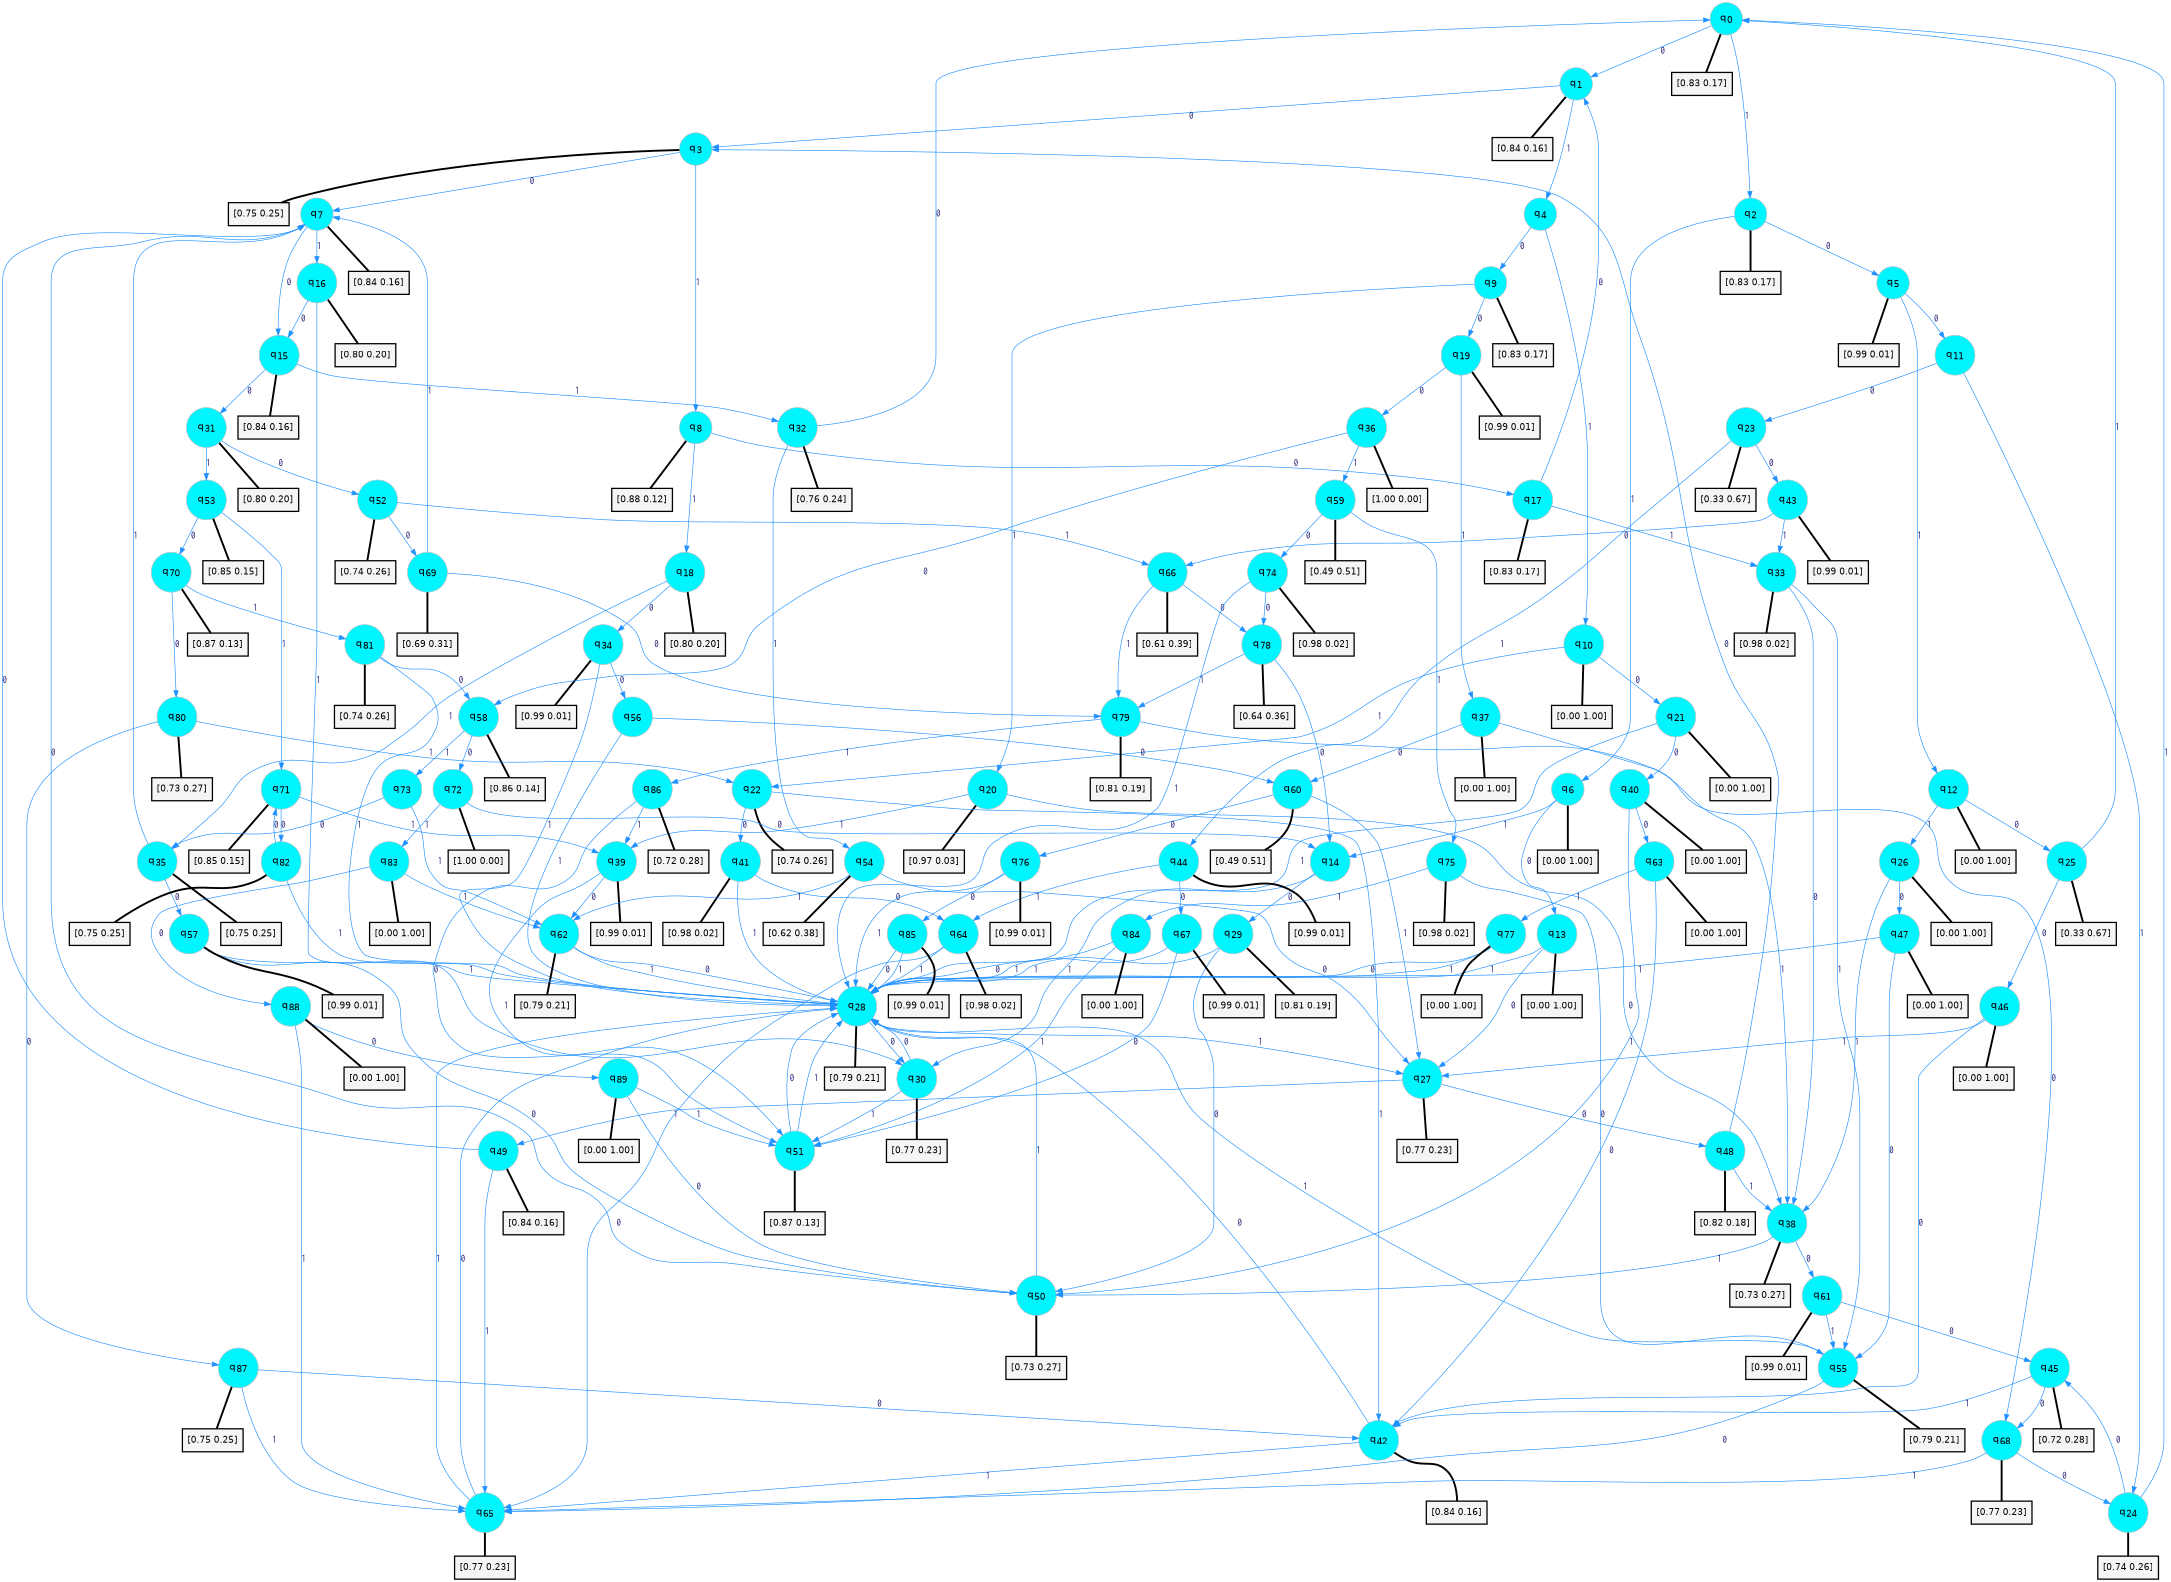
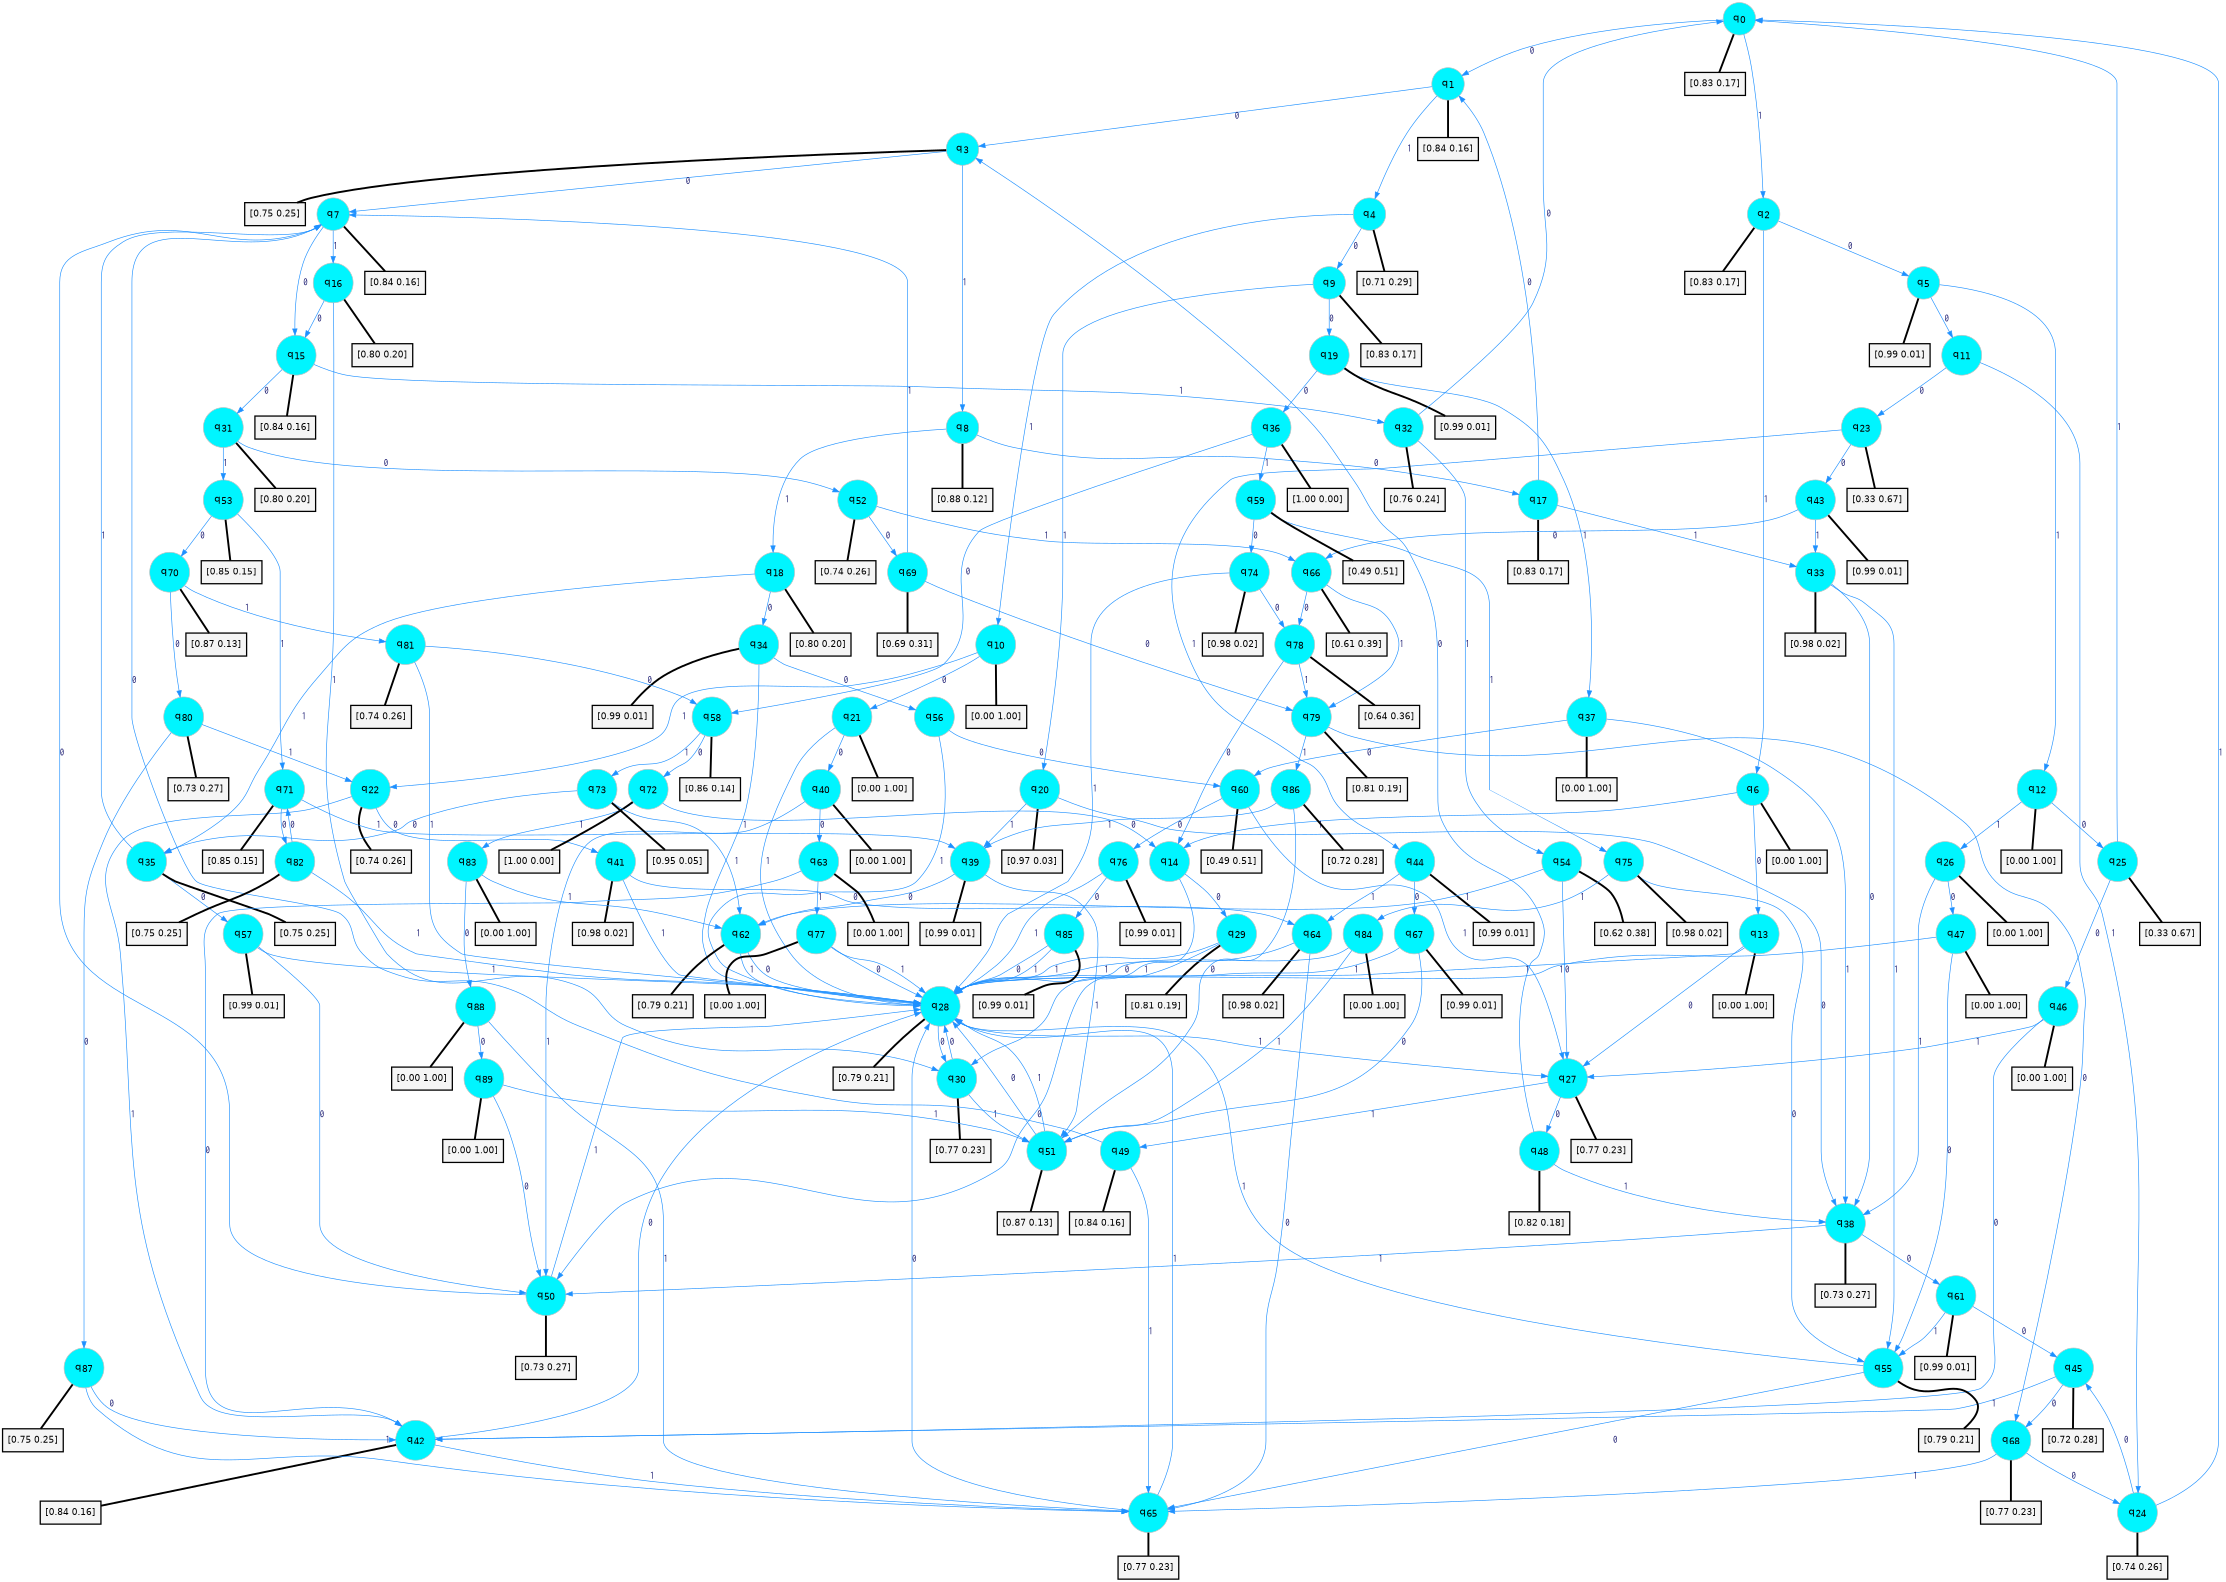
node "[0.71 0.29]": added
node "[0.95 0.05]": added
